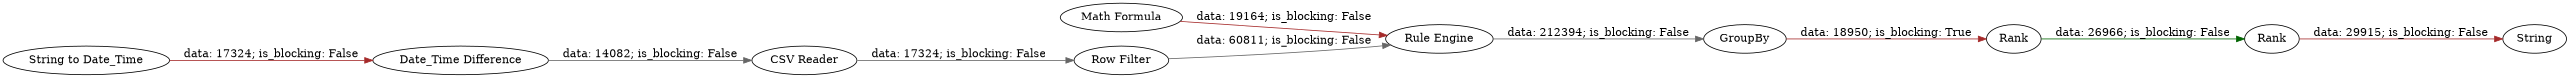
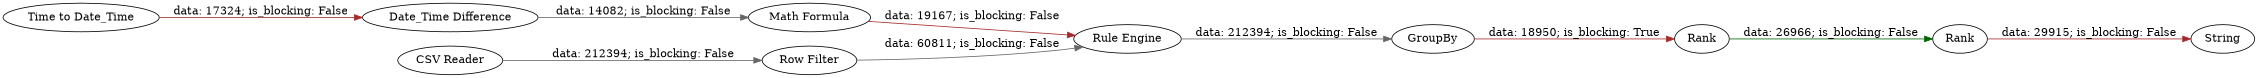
edge "Math Formula" -> "Rule Engine": label "data: 19164; is_blocking: False" -> "data: 19167; is_blocking: False"
edge "CSV Reader" -> "Row Filter": label "data: 17324; is_blocking: False" -> "data: 212394; is_blocking: False"
node "String to Date_Time": label "String to Date_Time" -> "Time to Date_Time"
edge "Date_Time Difference" -> "CSV Reader": now "Date_Time Difference" -> "Math Formula"
